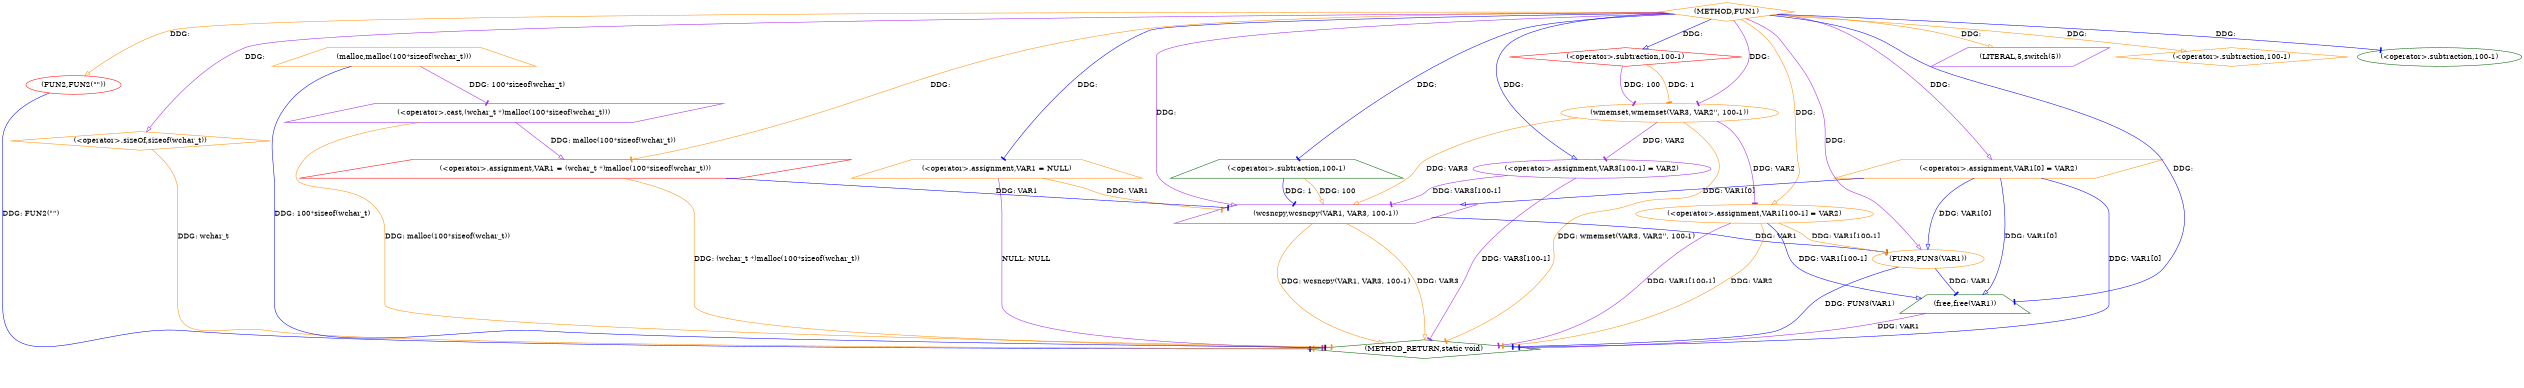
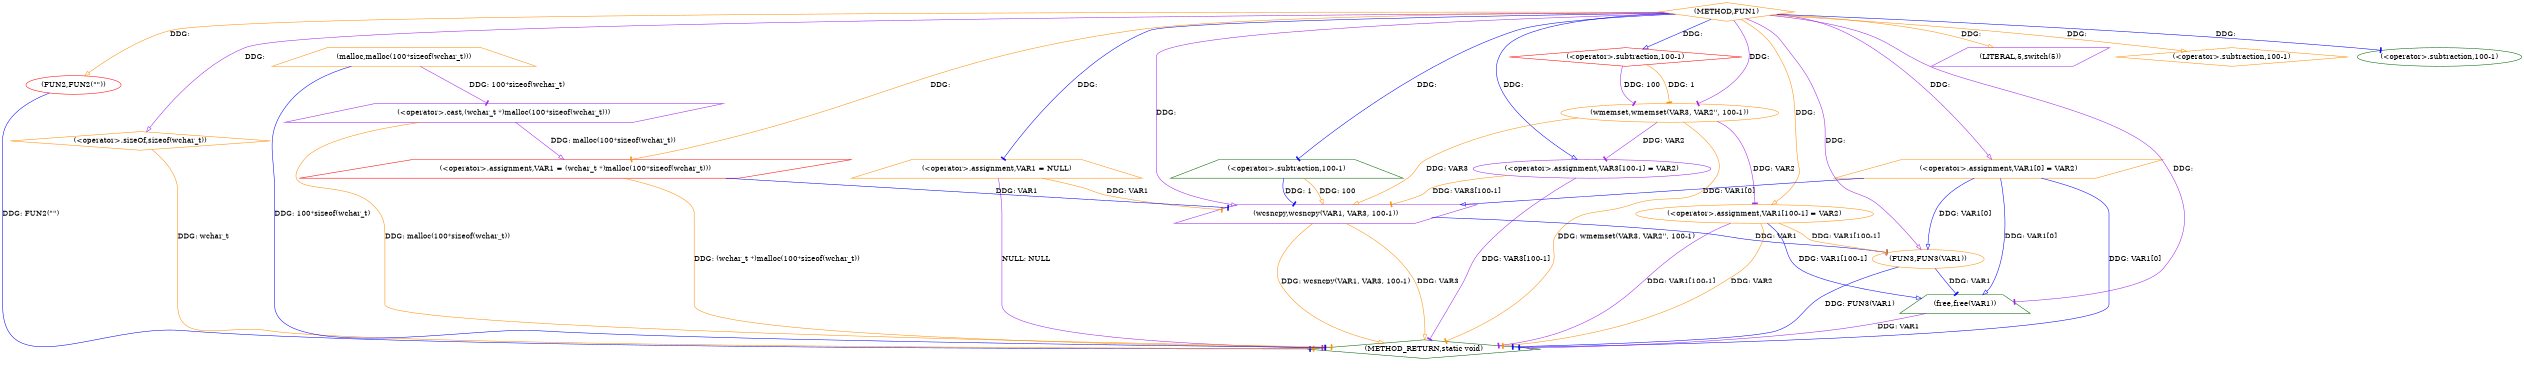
edge "(METHOD,FUN1)" -> "(free,free(VAR1))": color blue -> purple
edge "(<operator>.assignment,VAR3[100-1] = VAR2)" -> "(wcsncpy,wcsncpy(VAR1, VAR3, 100-1))": color purple -> darkorange
